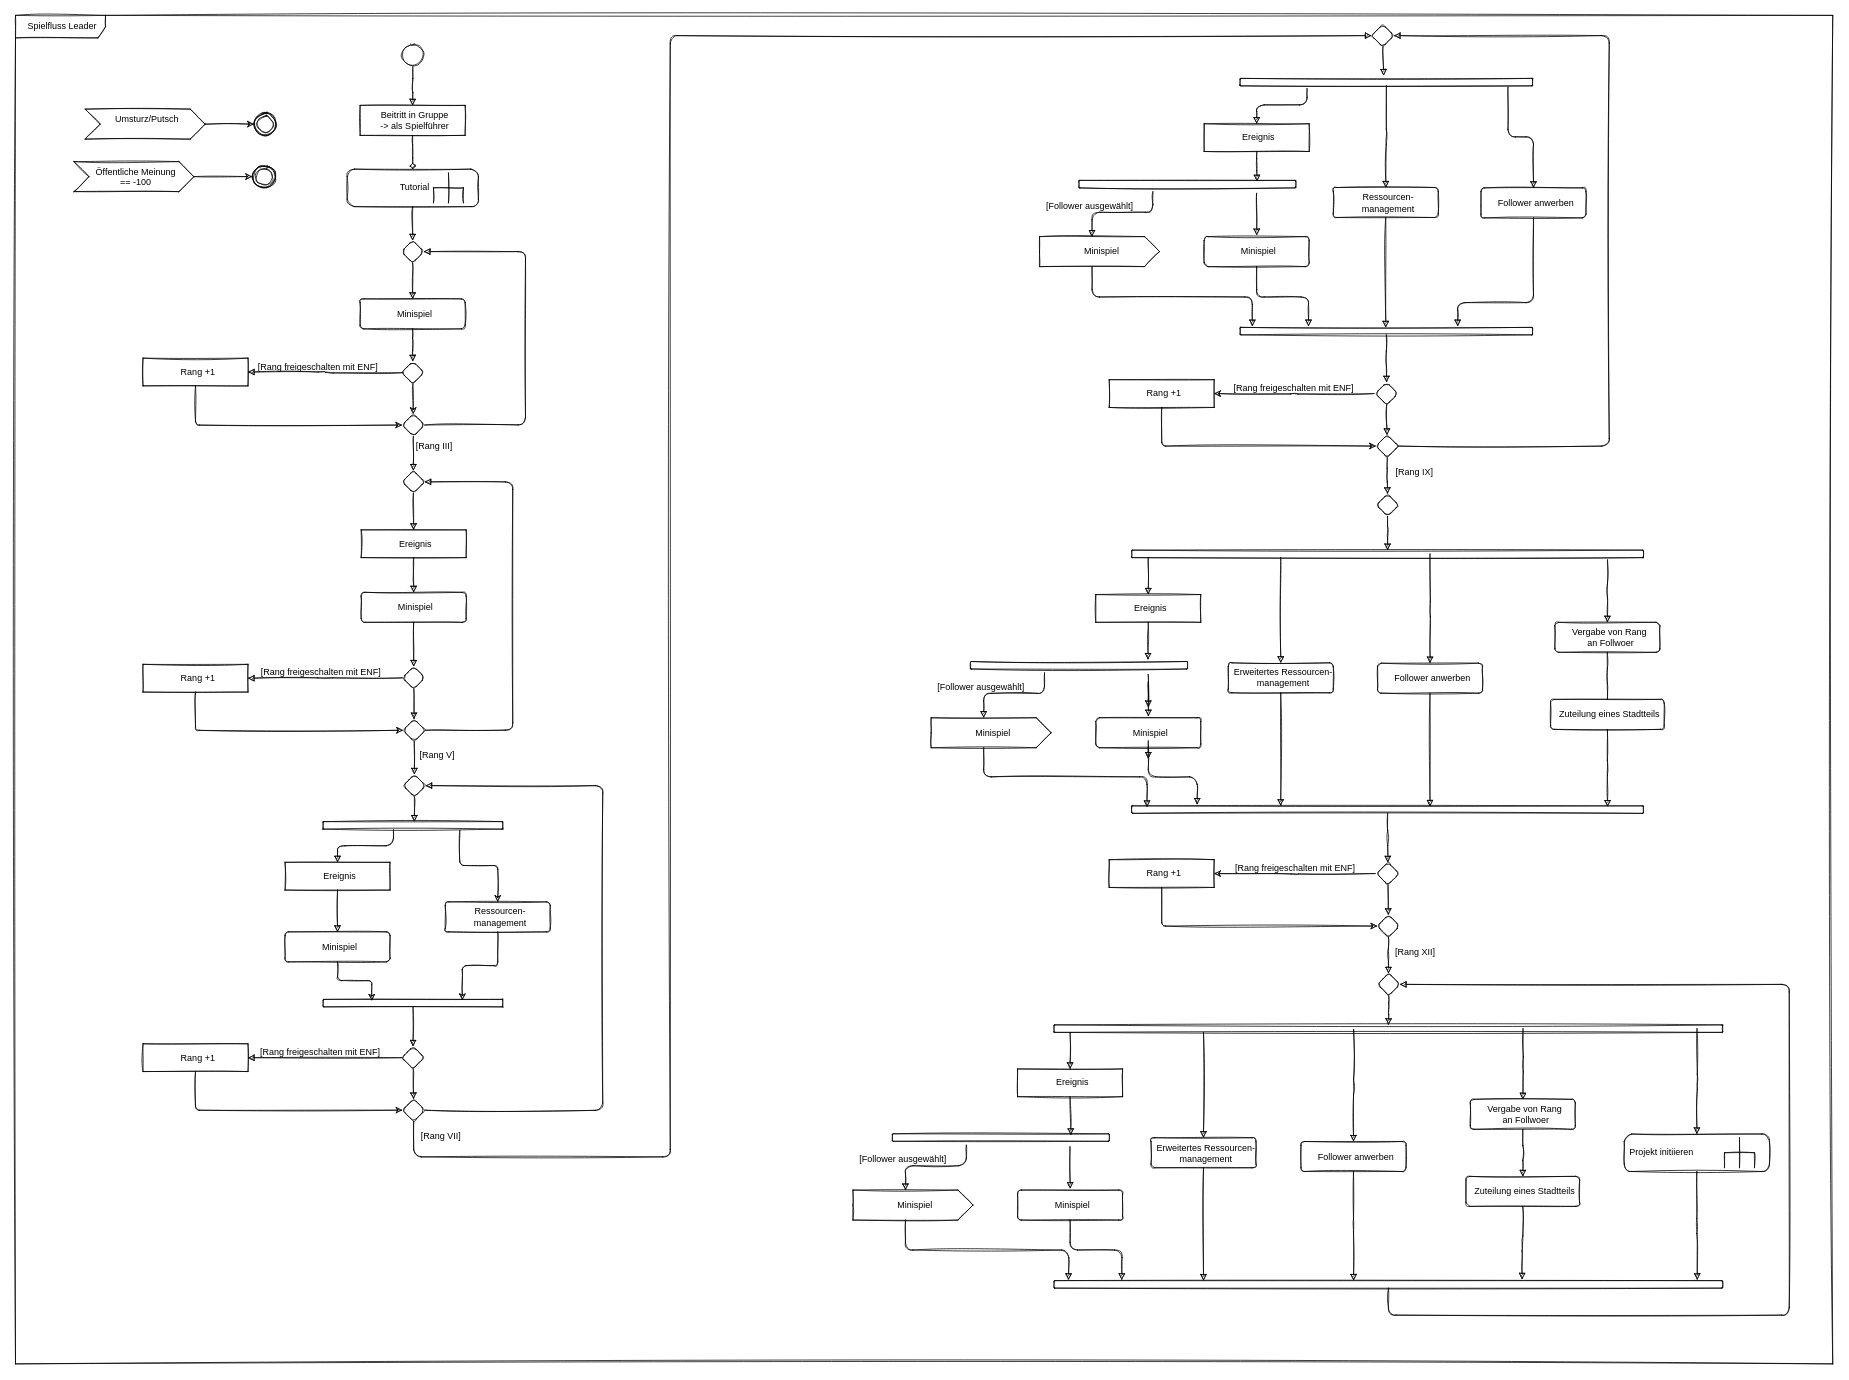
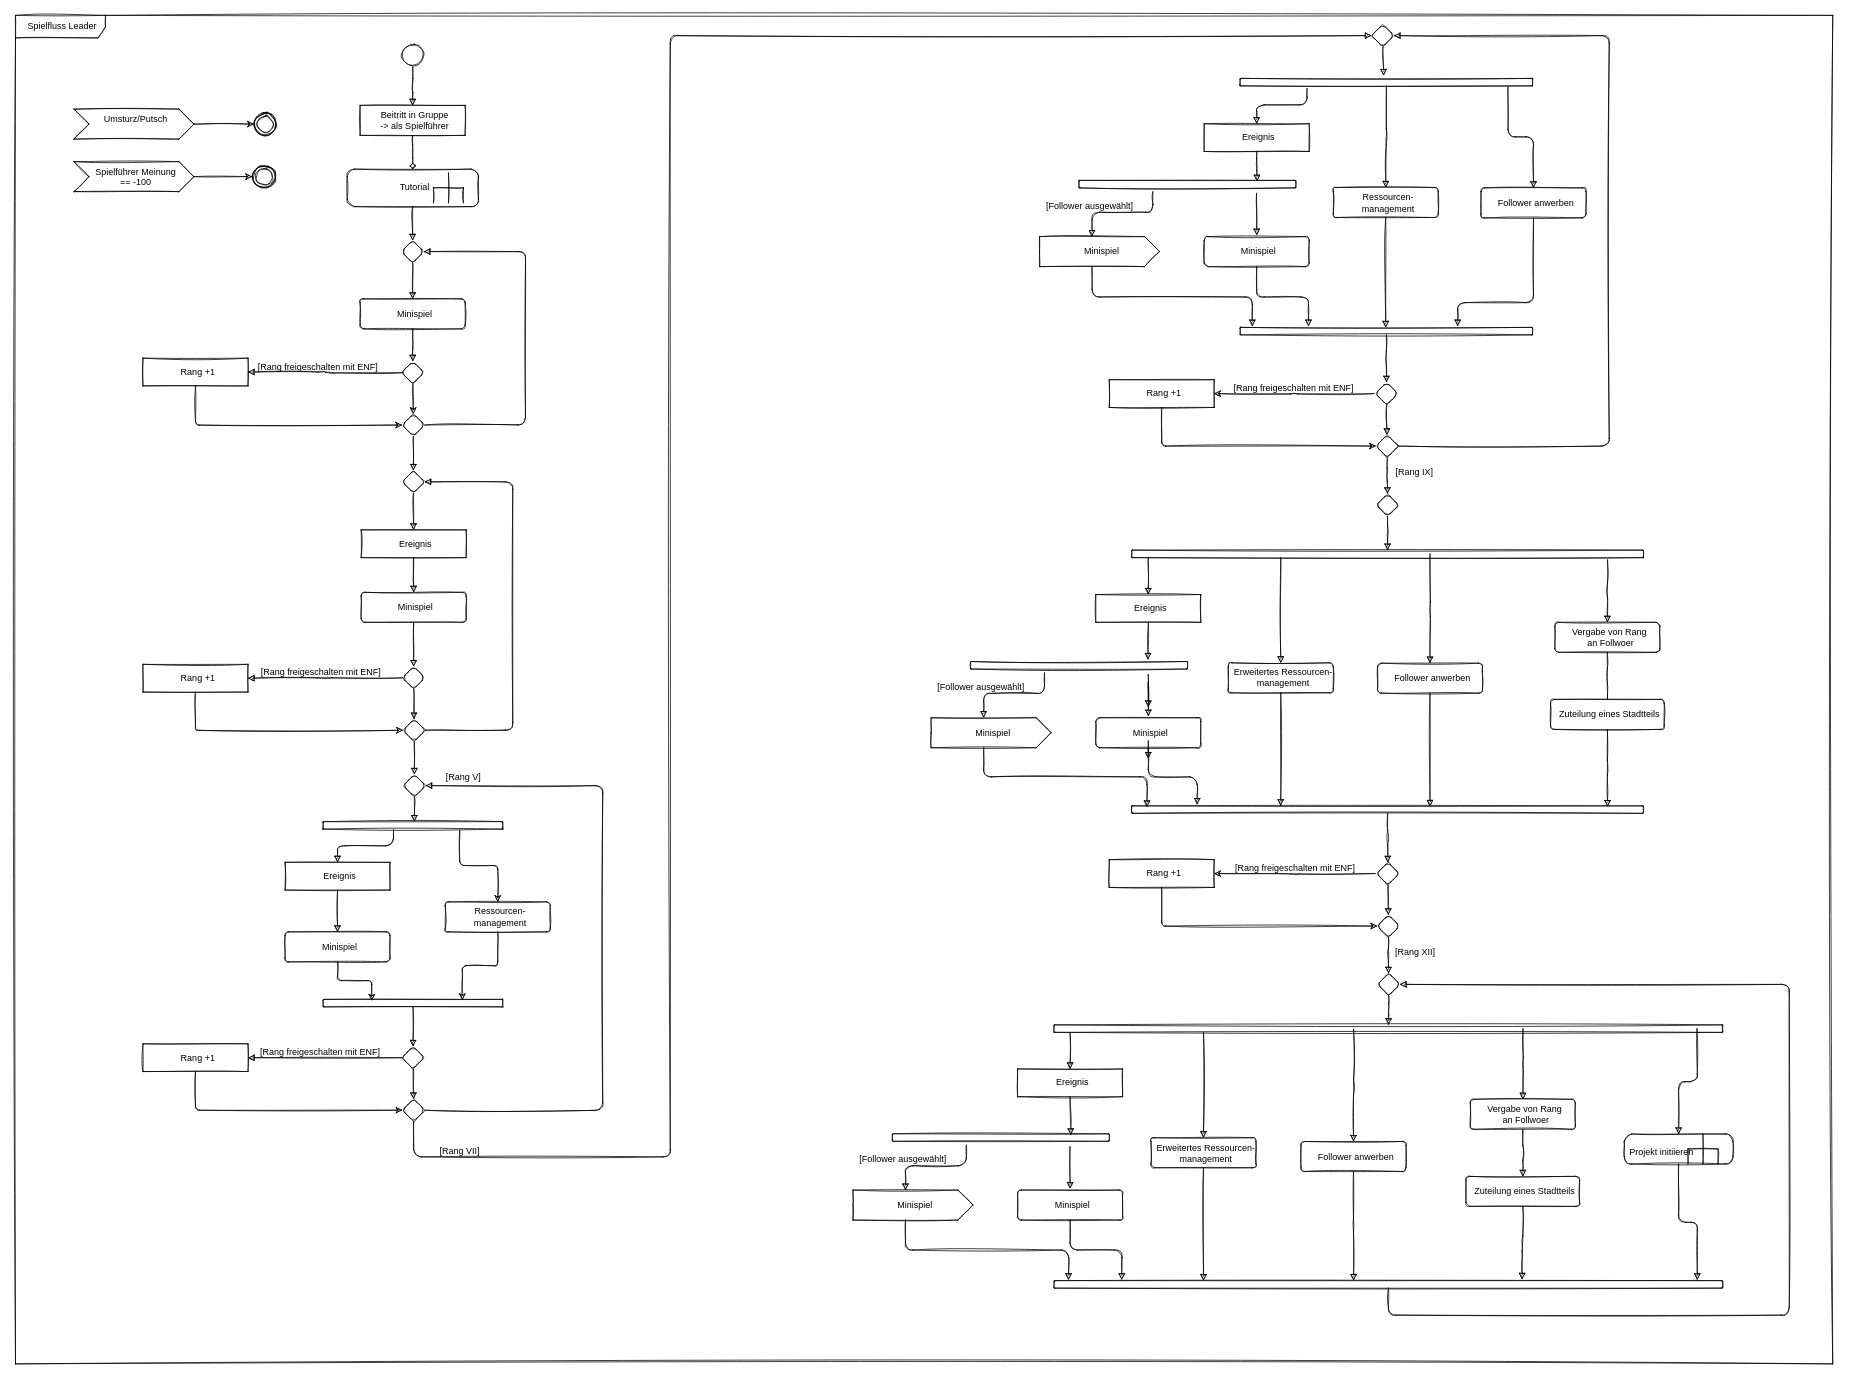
node "Umsturz/Putsch": moved (145, 124) -> (134, 124)
node "Öffentliche Meinung == -100": label "Öffentliche Meinung == -100" -> "Spielführer Meinung == -100"
node "[Rang III]": removed
node "[Rang V]": moved (435, 752) -> (461, 774)
node "[Rang VII]": moved (438, 1133) -> (457, 1148)
node "Projekt initiieren": size 145x38 -> 109x30
